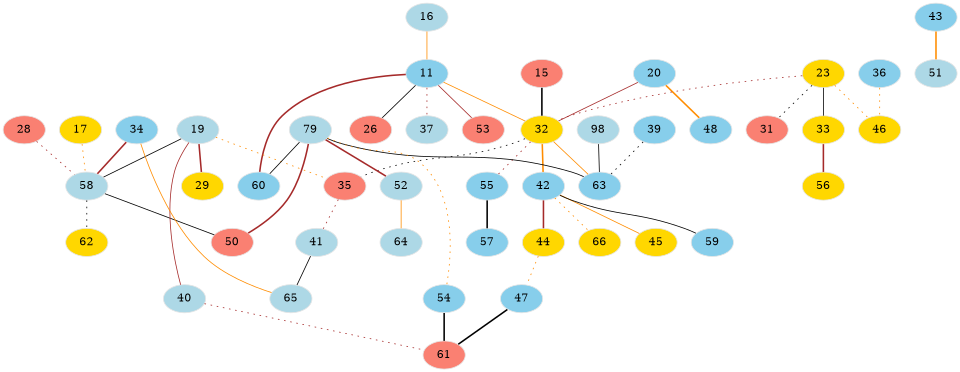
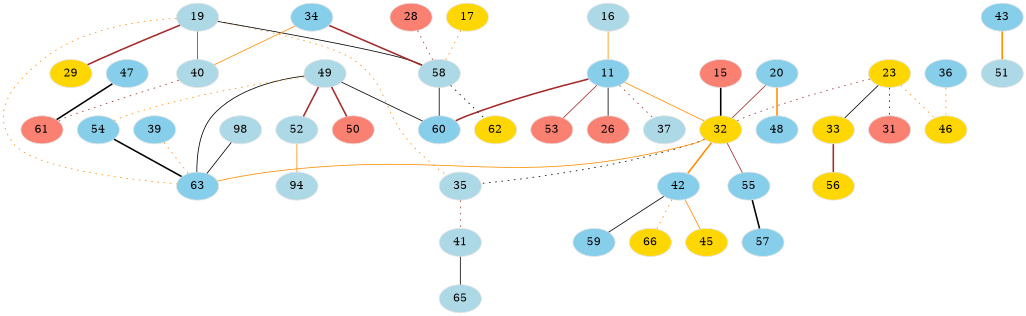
edge "19" -- "63": added
node "79": label "79" -> "49"
edge "32" -- "55": style dotted -> solid
edge "39" -- "63": color black -> darkorange
node "35": fillcolor salmon -> lightblue
edge "58" -- "50": now "58" -- "60"
edge "34" -- "65": now "34" -- "40"
node "64": label "64" -> "94"
node "44": removed
edge "54" -- "61": now "54" -- "63"
